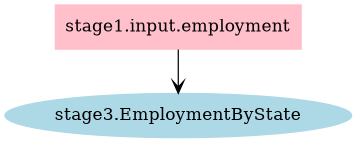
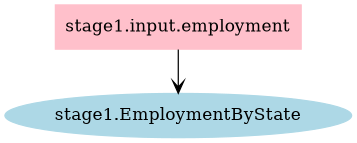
node "stage3.EmploymentByState": label "stage3.EmploymentByState" -> "stage1.EmploymentByState"
